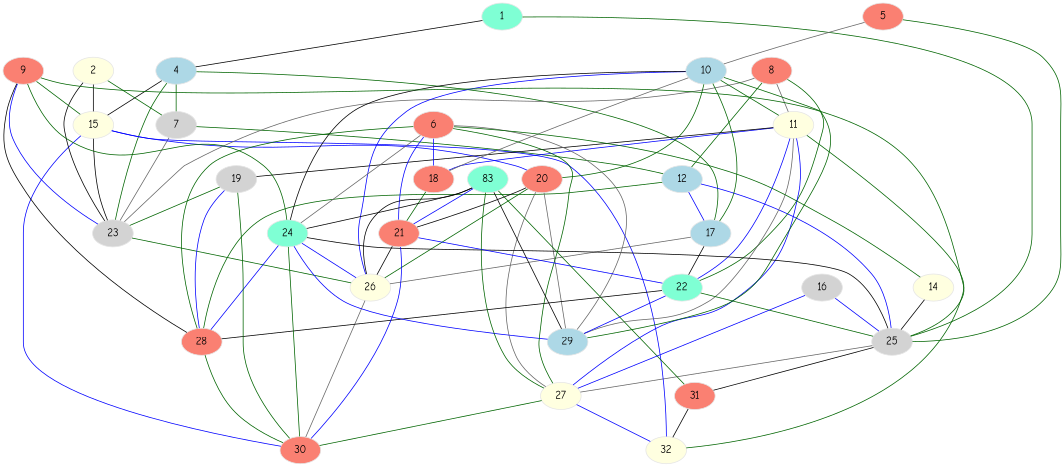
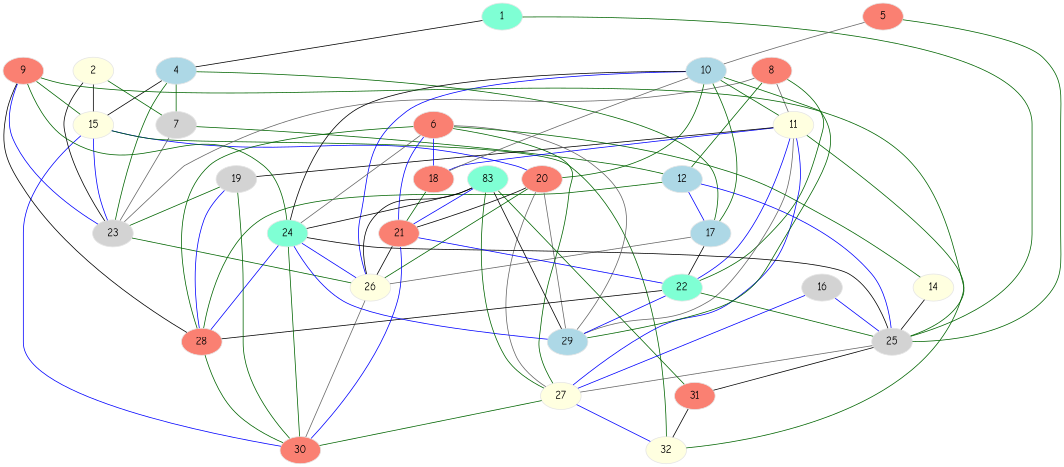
edge "15" -- "23": color black -> blue
edge "15" -- "32": color blue -> darkgreen
